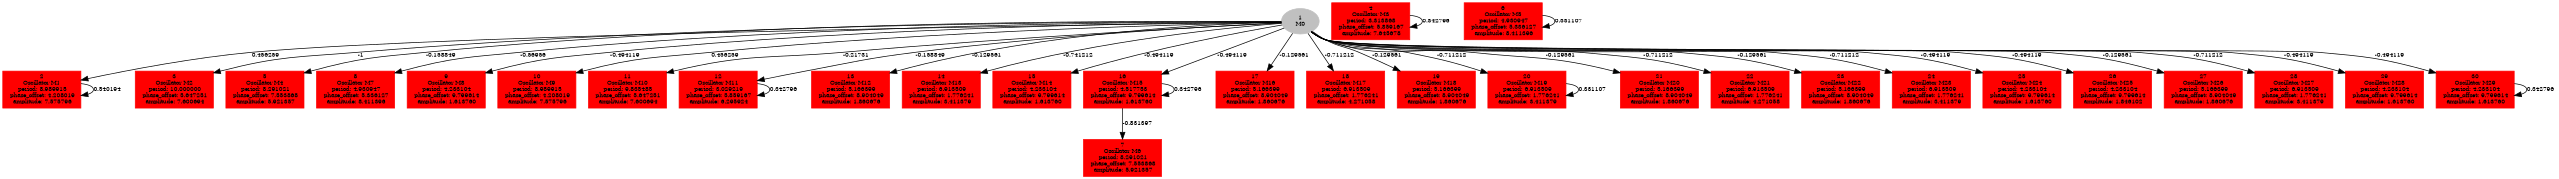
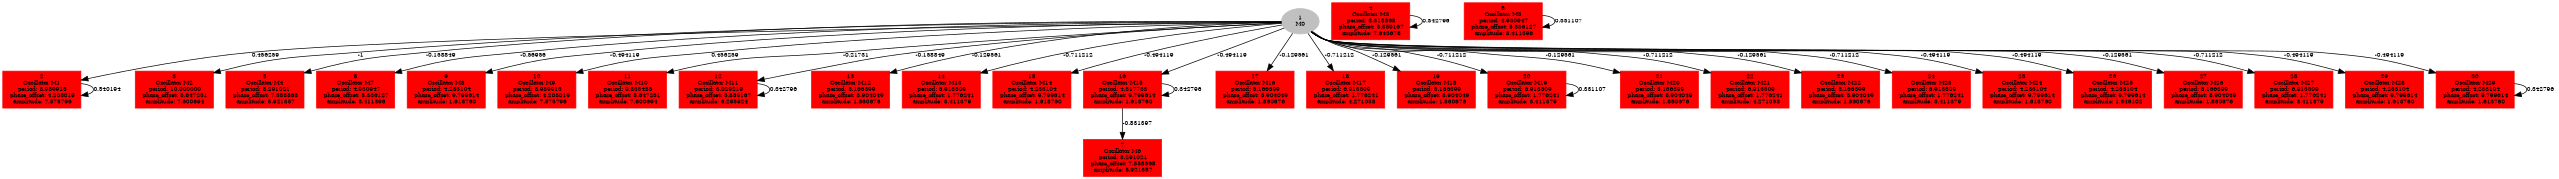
edge "1" -> "14": label "-0.741212 " -> "-0.711212 "
